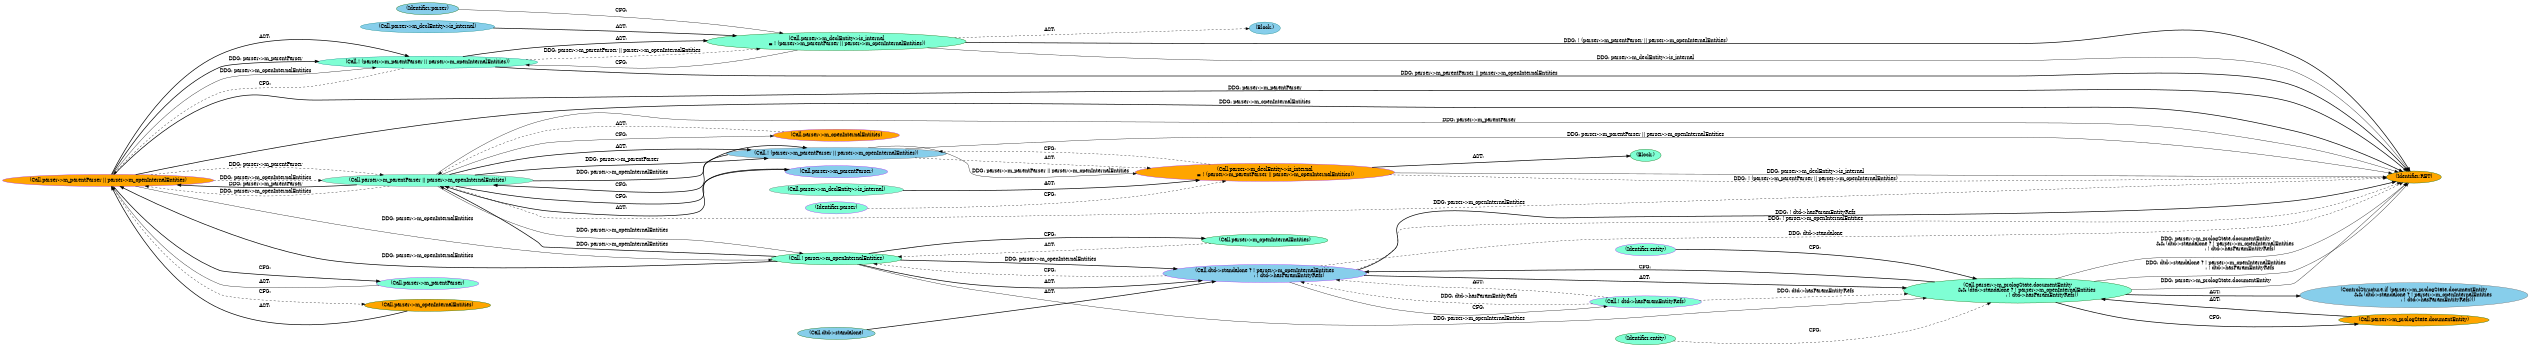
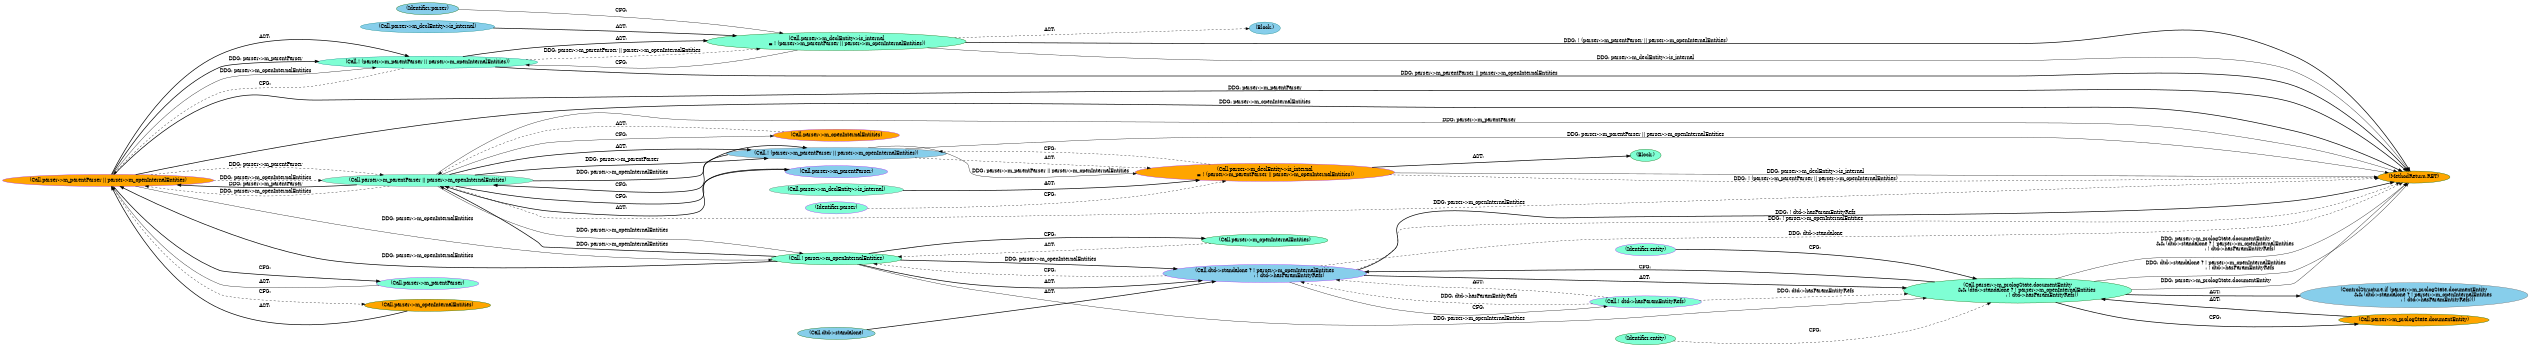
node "(Identifier,RET)": label "(Identifier,RET)" -> "(MethodReturn,RET)"
